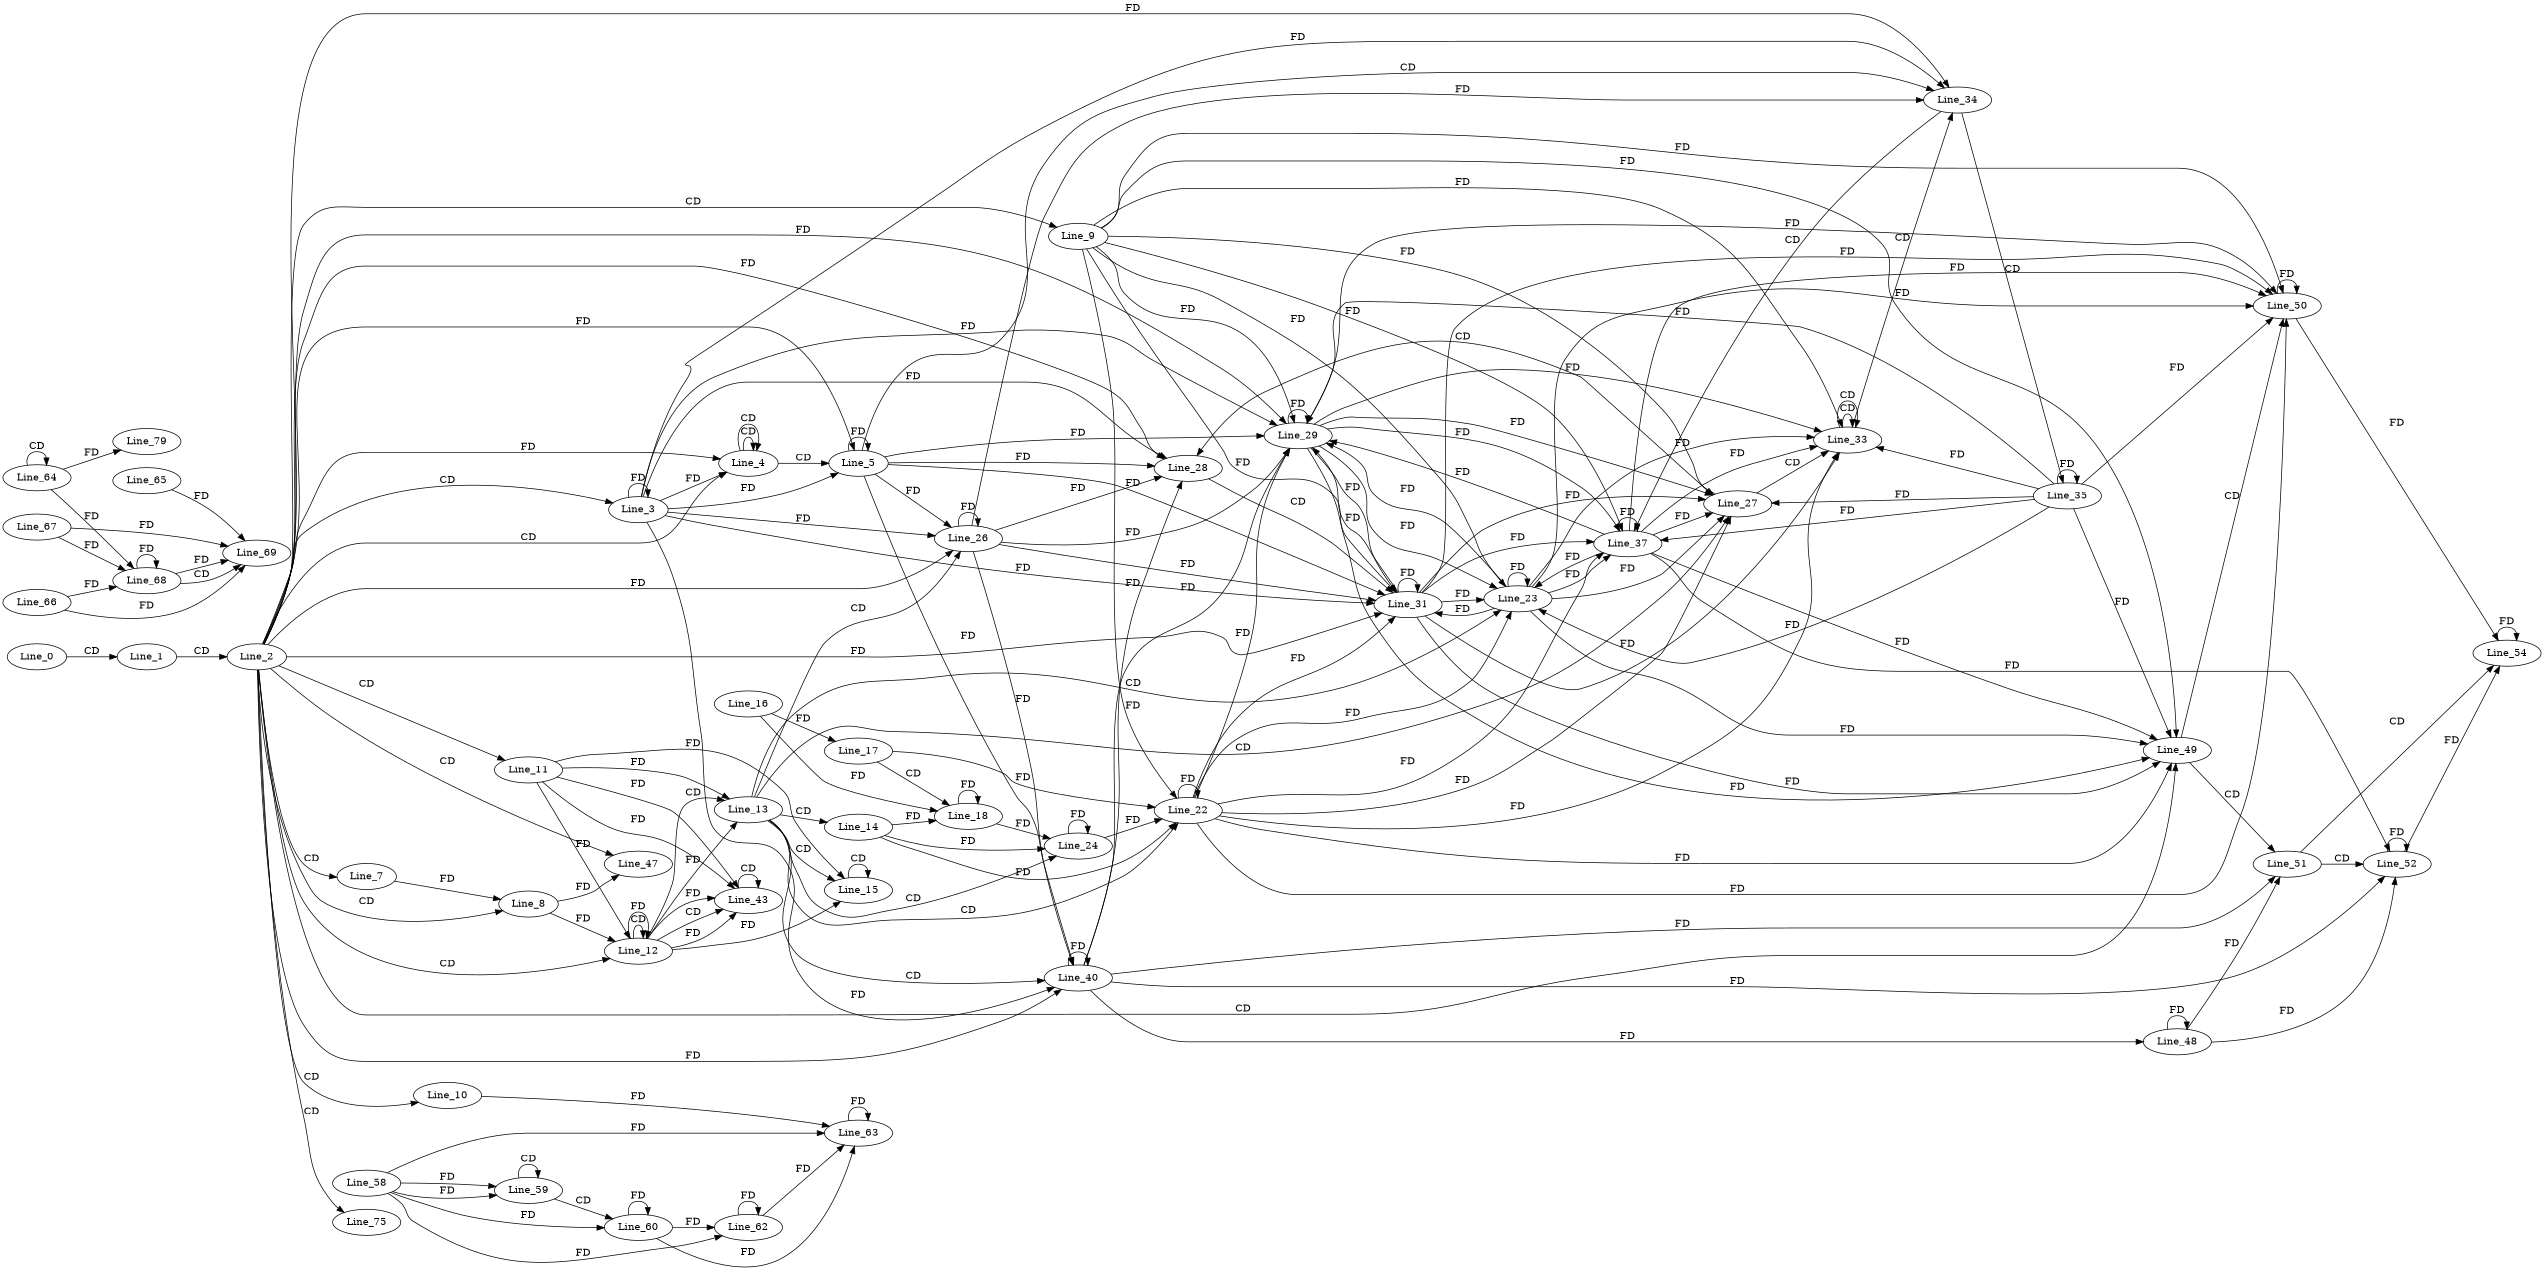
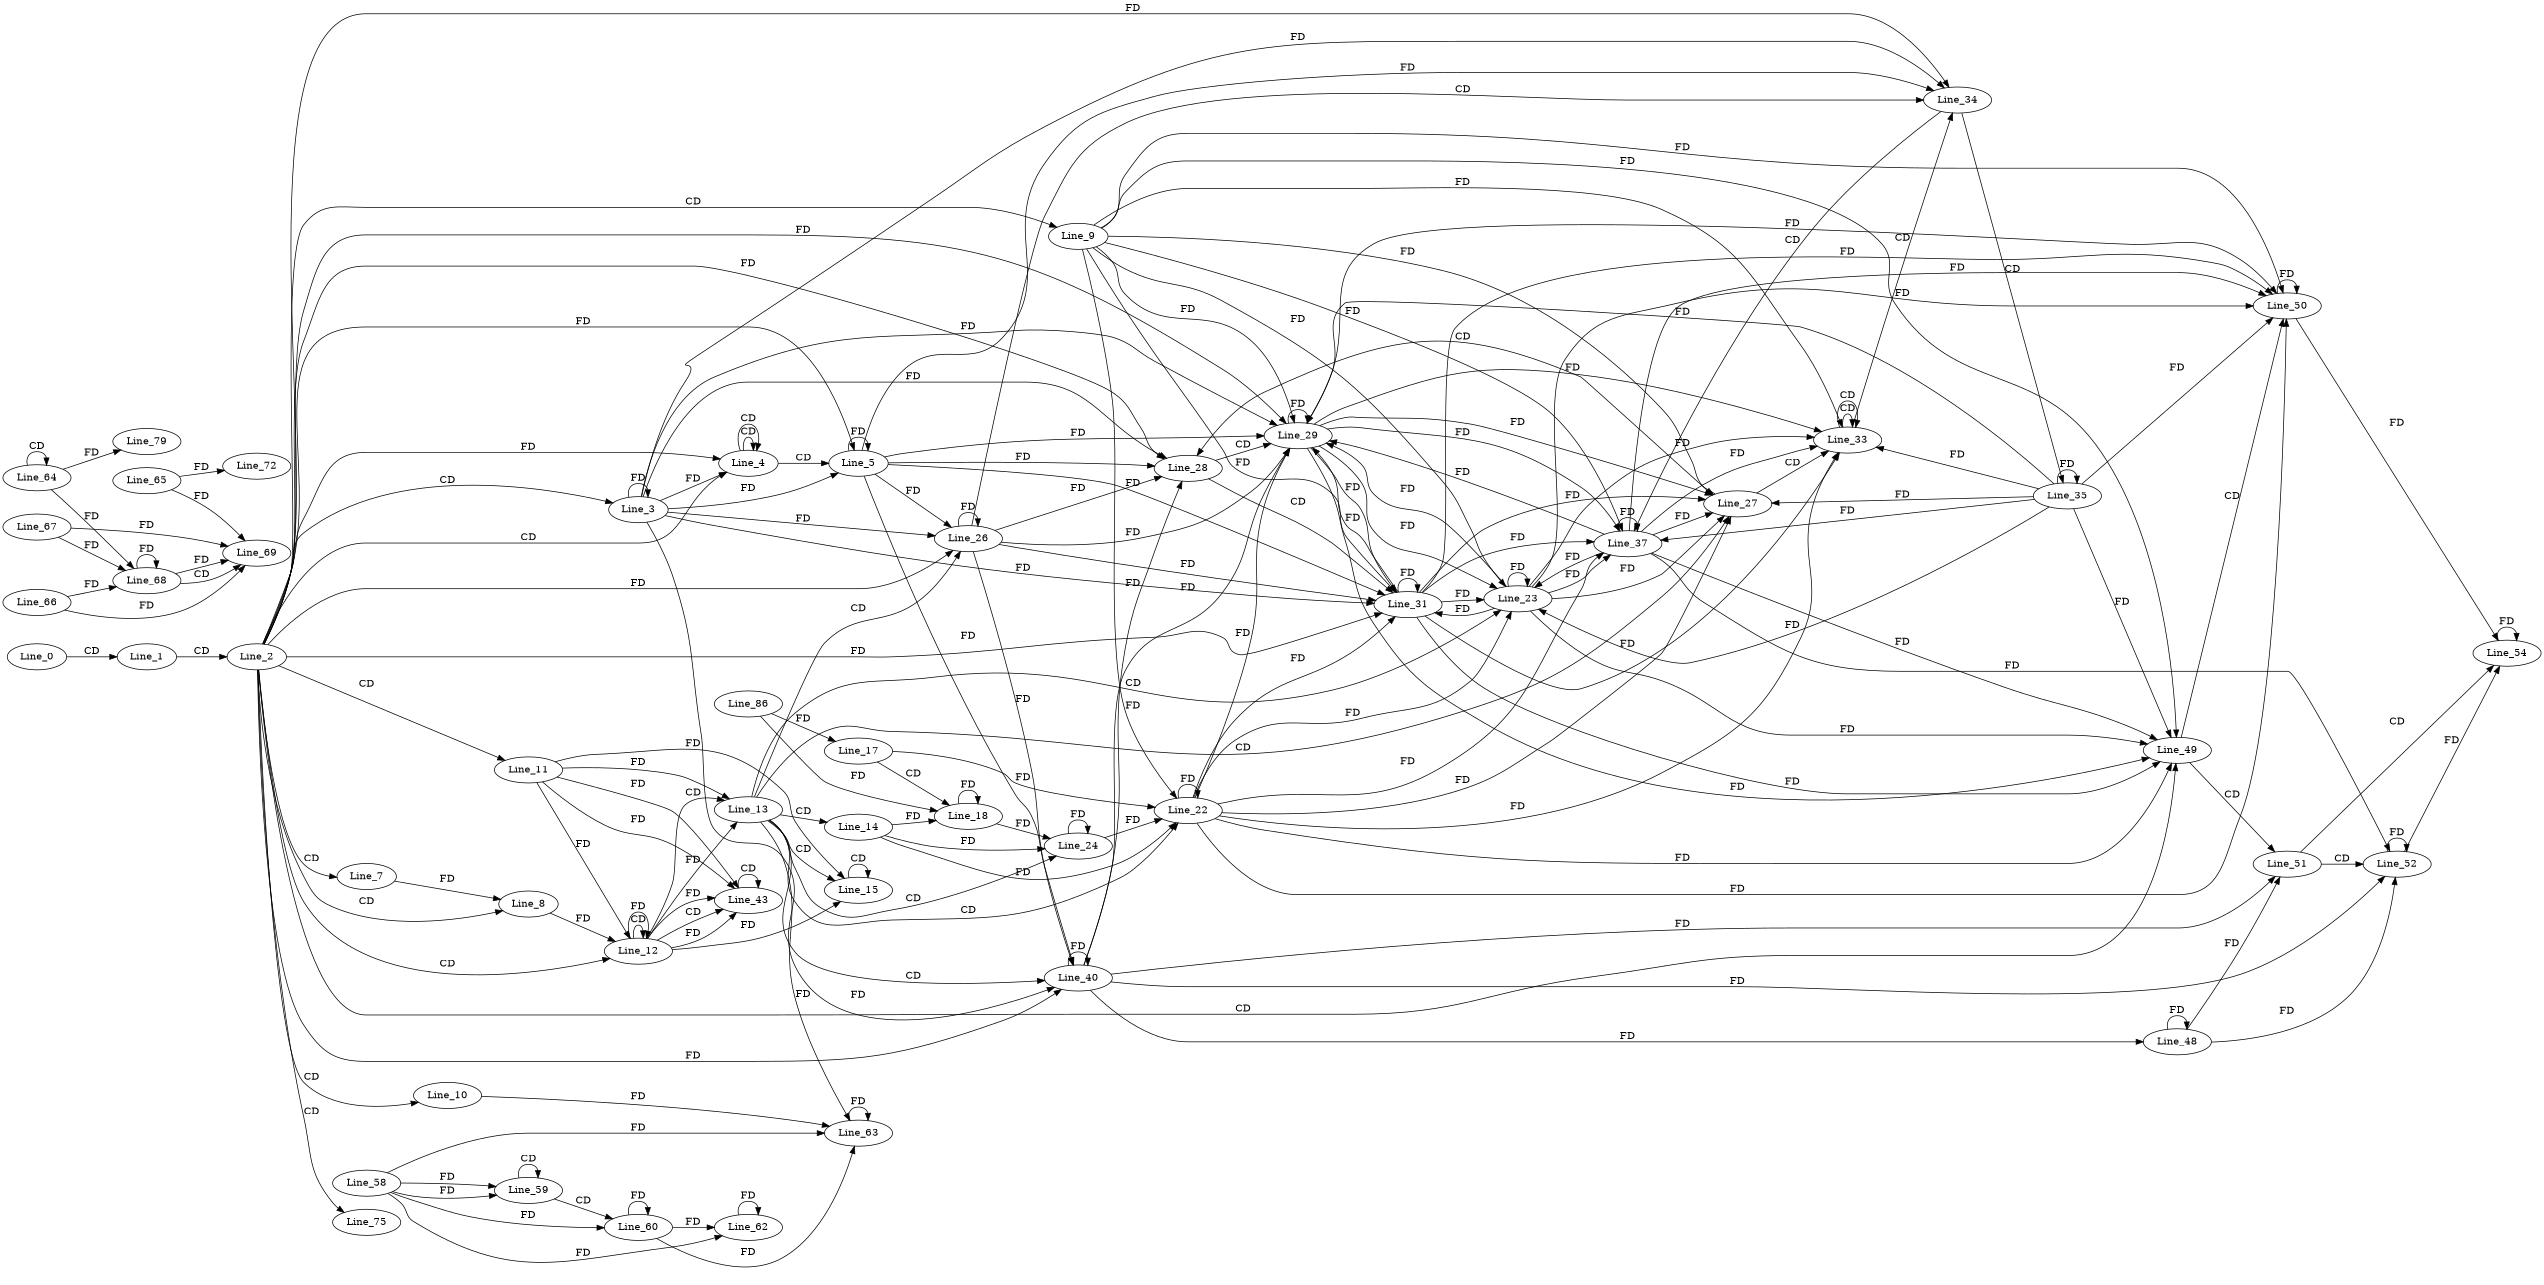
edge "Line_5" -> "Line_34": label "CD" -> "FD"
edge "Line_26" -> "Line_34": label "FD" -> "CD"
edge "Line_28" -> "Line_29": added, label "CD"
node "Line_72": added
node "Line_16": label "Line_16" -> "Line_86"
node "Line_47": removed
edge "Line_62" -> "Line_63": now "Line_13" -> "Line_63"
